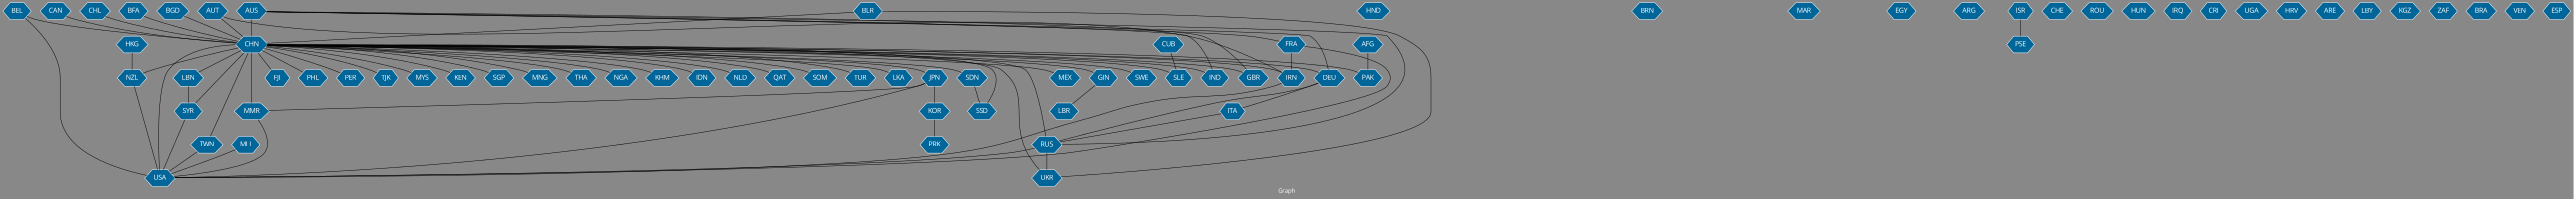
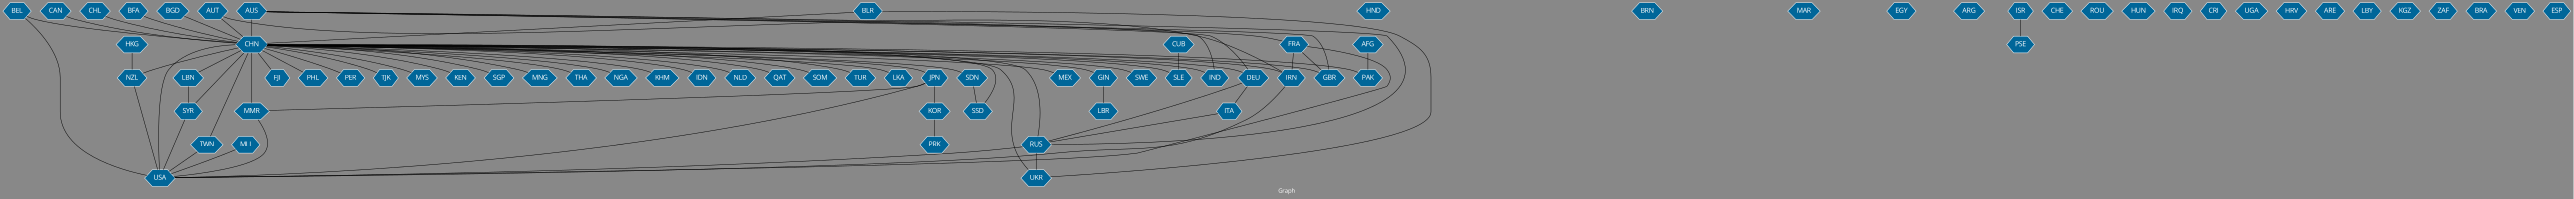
edge "FRA" -- "GBR": added
